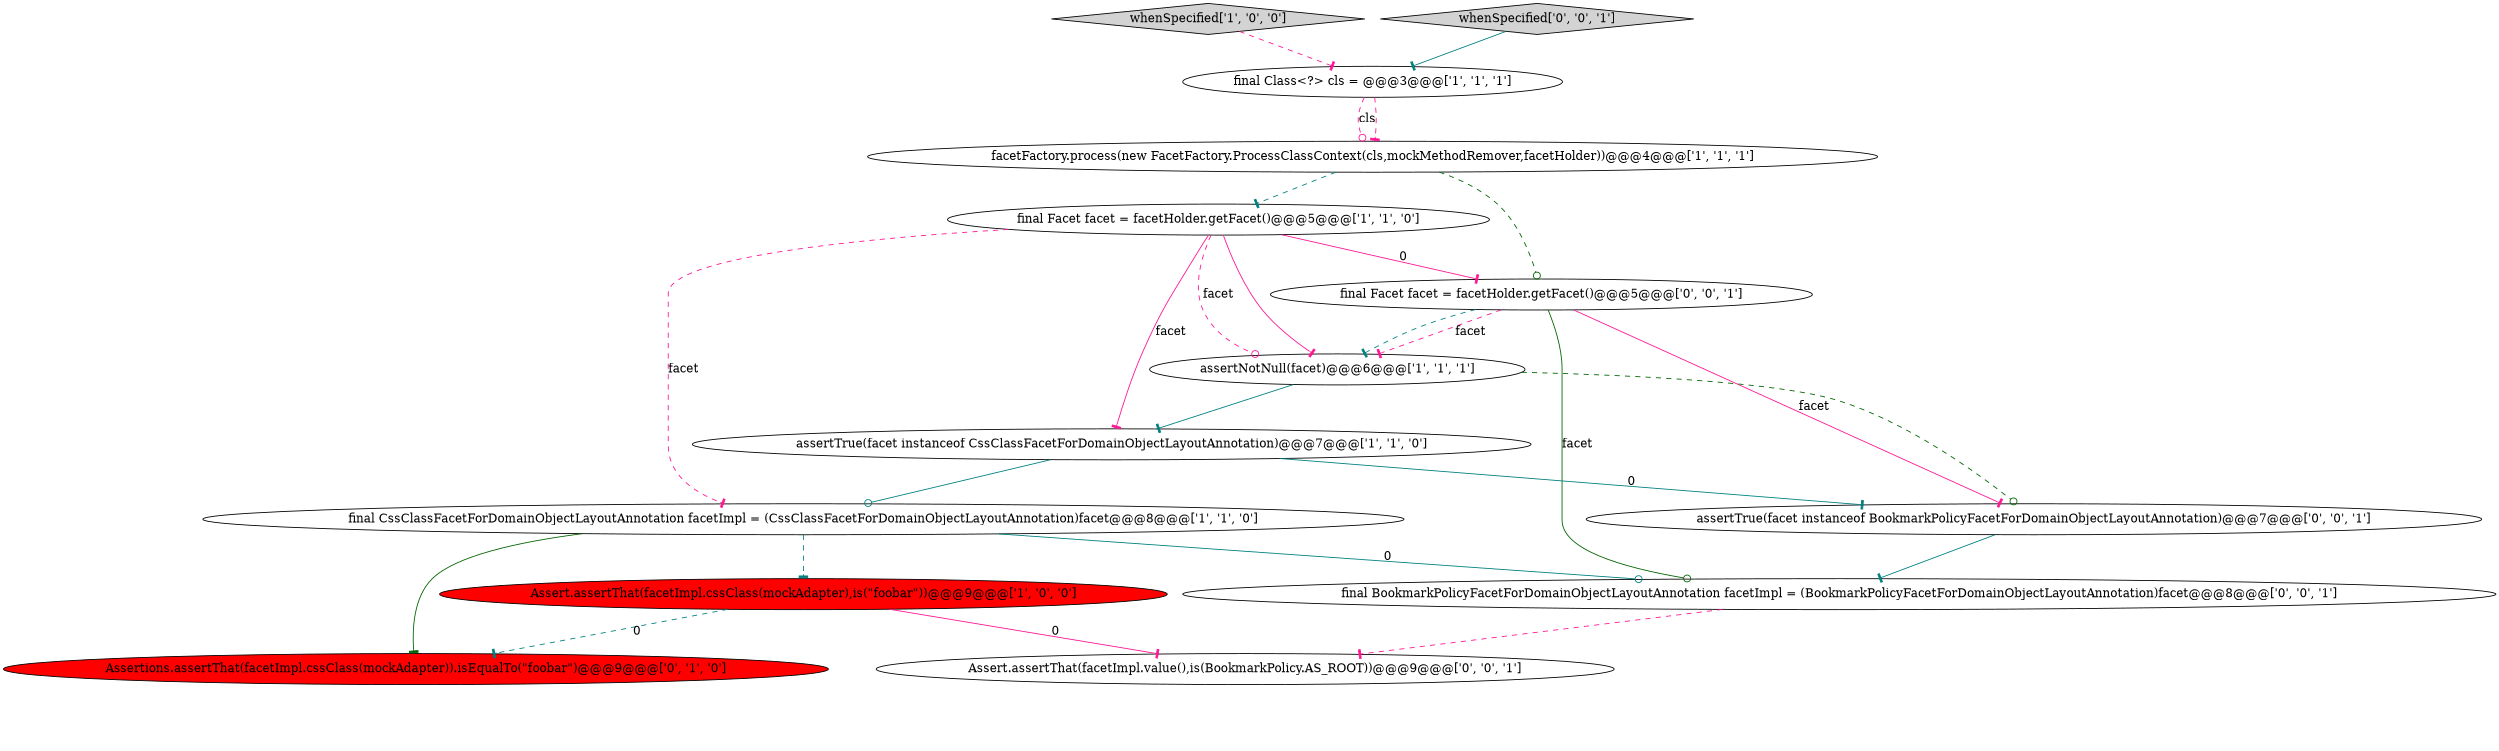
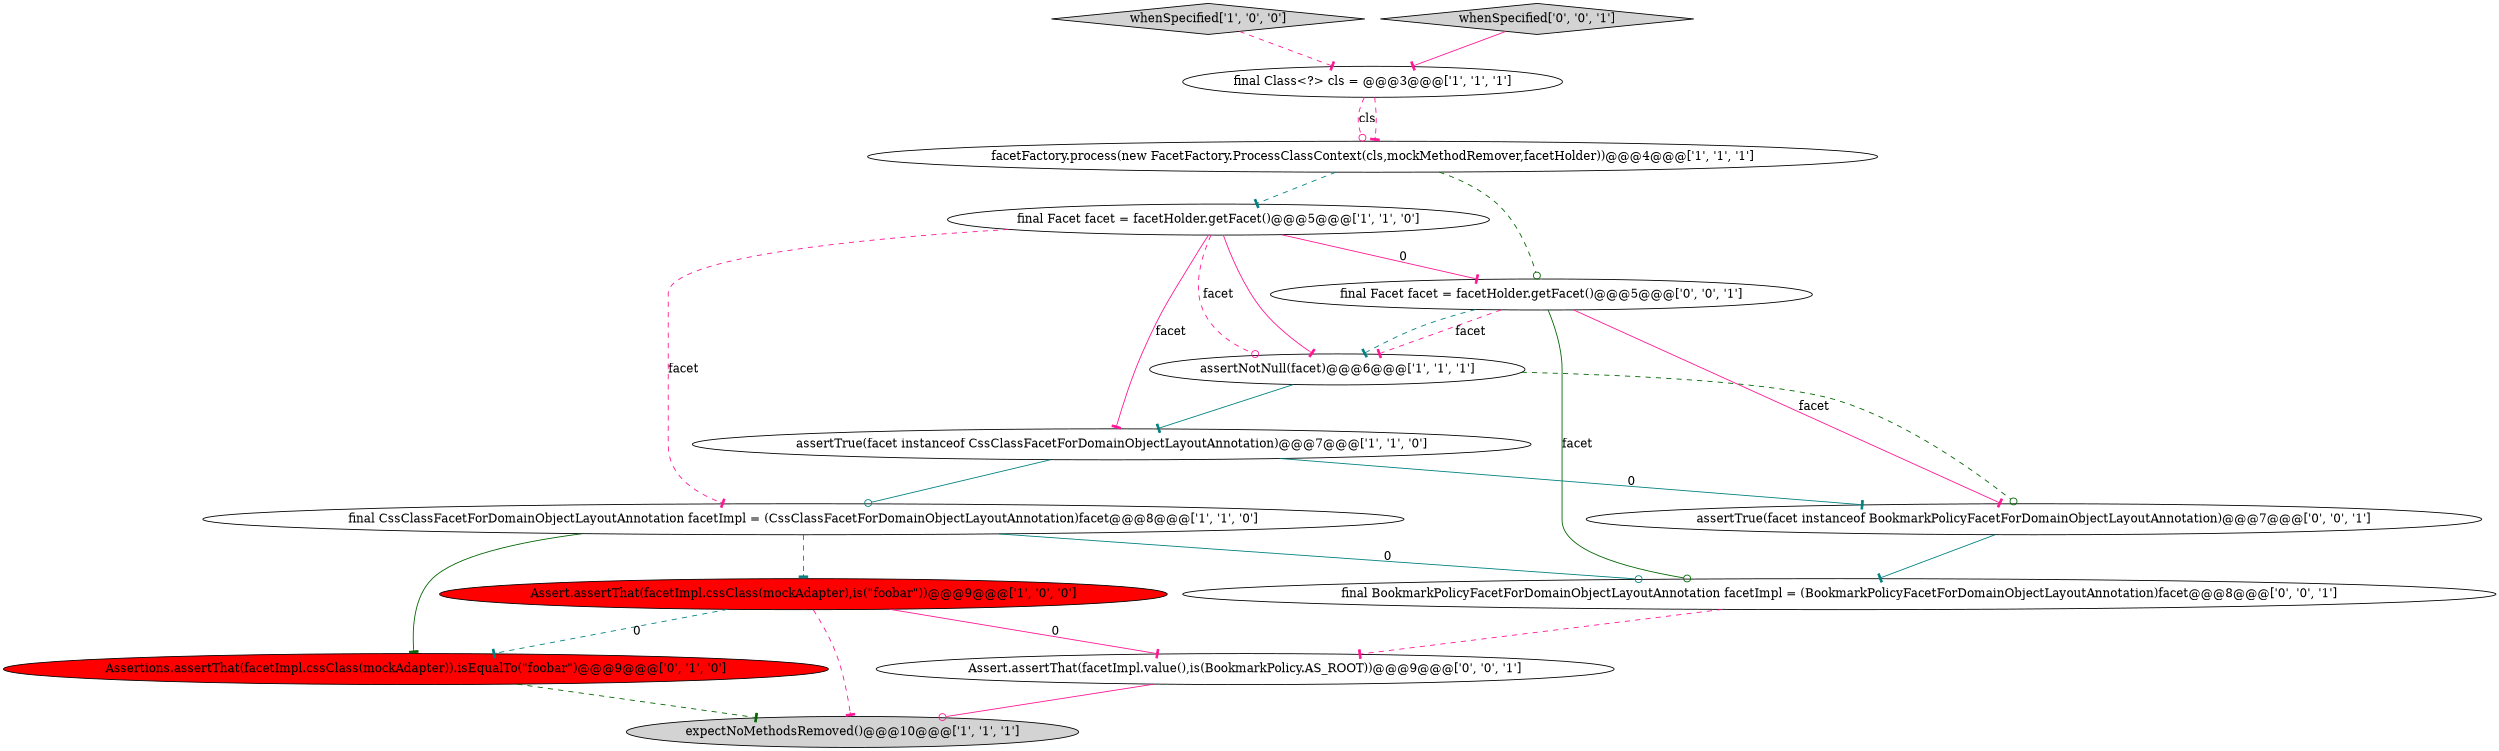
edge "whenSpecified['0', '0', '1']" -> "final Class<?> cls = @@@3@@@['1', '1', '1']": color teal -> deeppink
node "expectNoMethodsRemoved()@@@10@@@['1', '1', '1']": added
